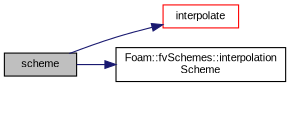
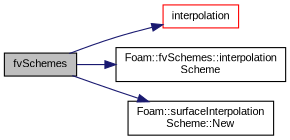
node "interpolate": label "interpolate" -> "interpolation"
node "scheme": label "scheme" -> "fvSchemes"
node "Foam::surfaceInterpolation Scheme::New": added
